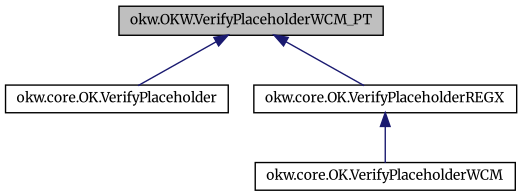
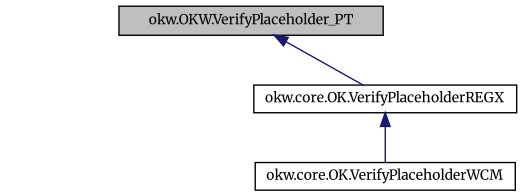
node "okw.OKW.VerifyPlaceholderWCM_PT": label "okw.OKW.VerifyPlaceholderWCM_PT" -> "okw.OKW.VerifyPlaceholder_PT"
node "okw.core.OK.VerifyPlaceholder": removed
